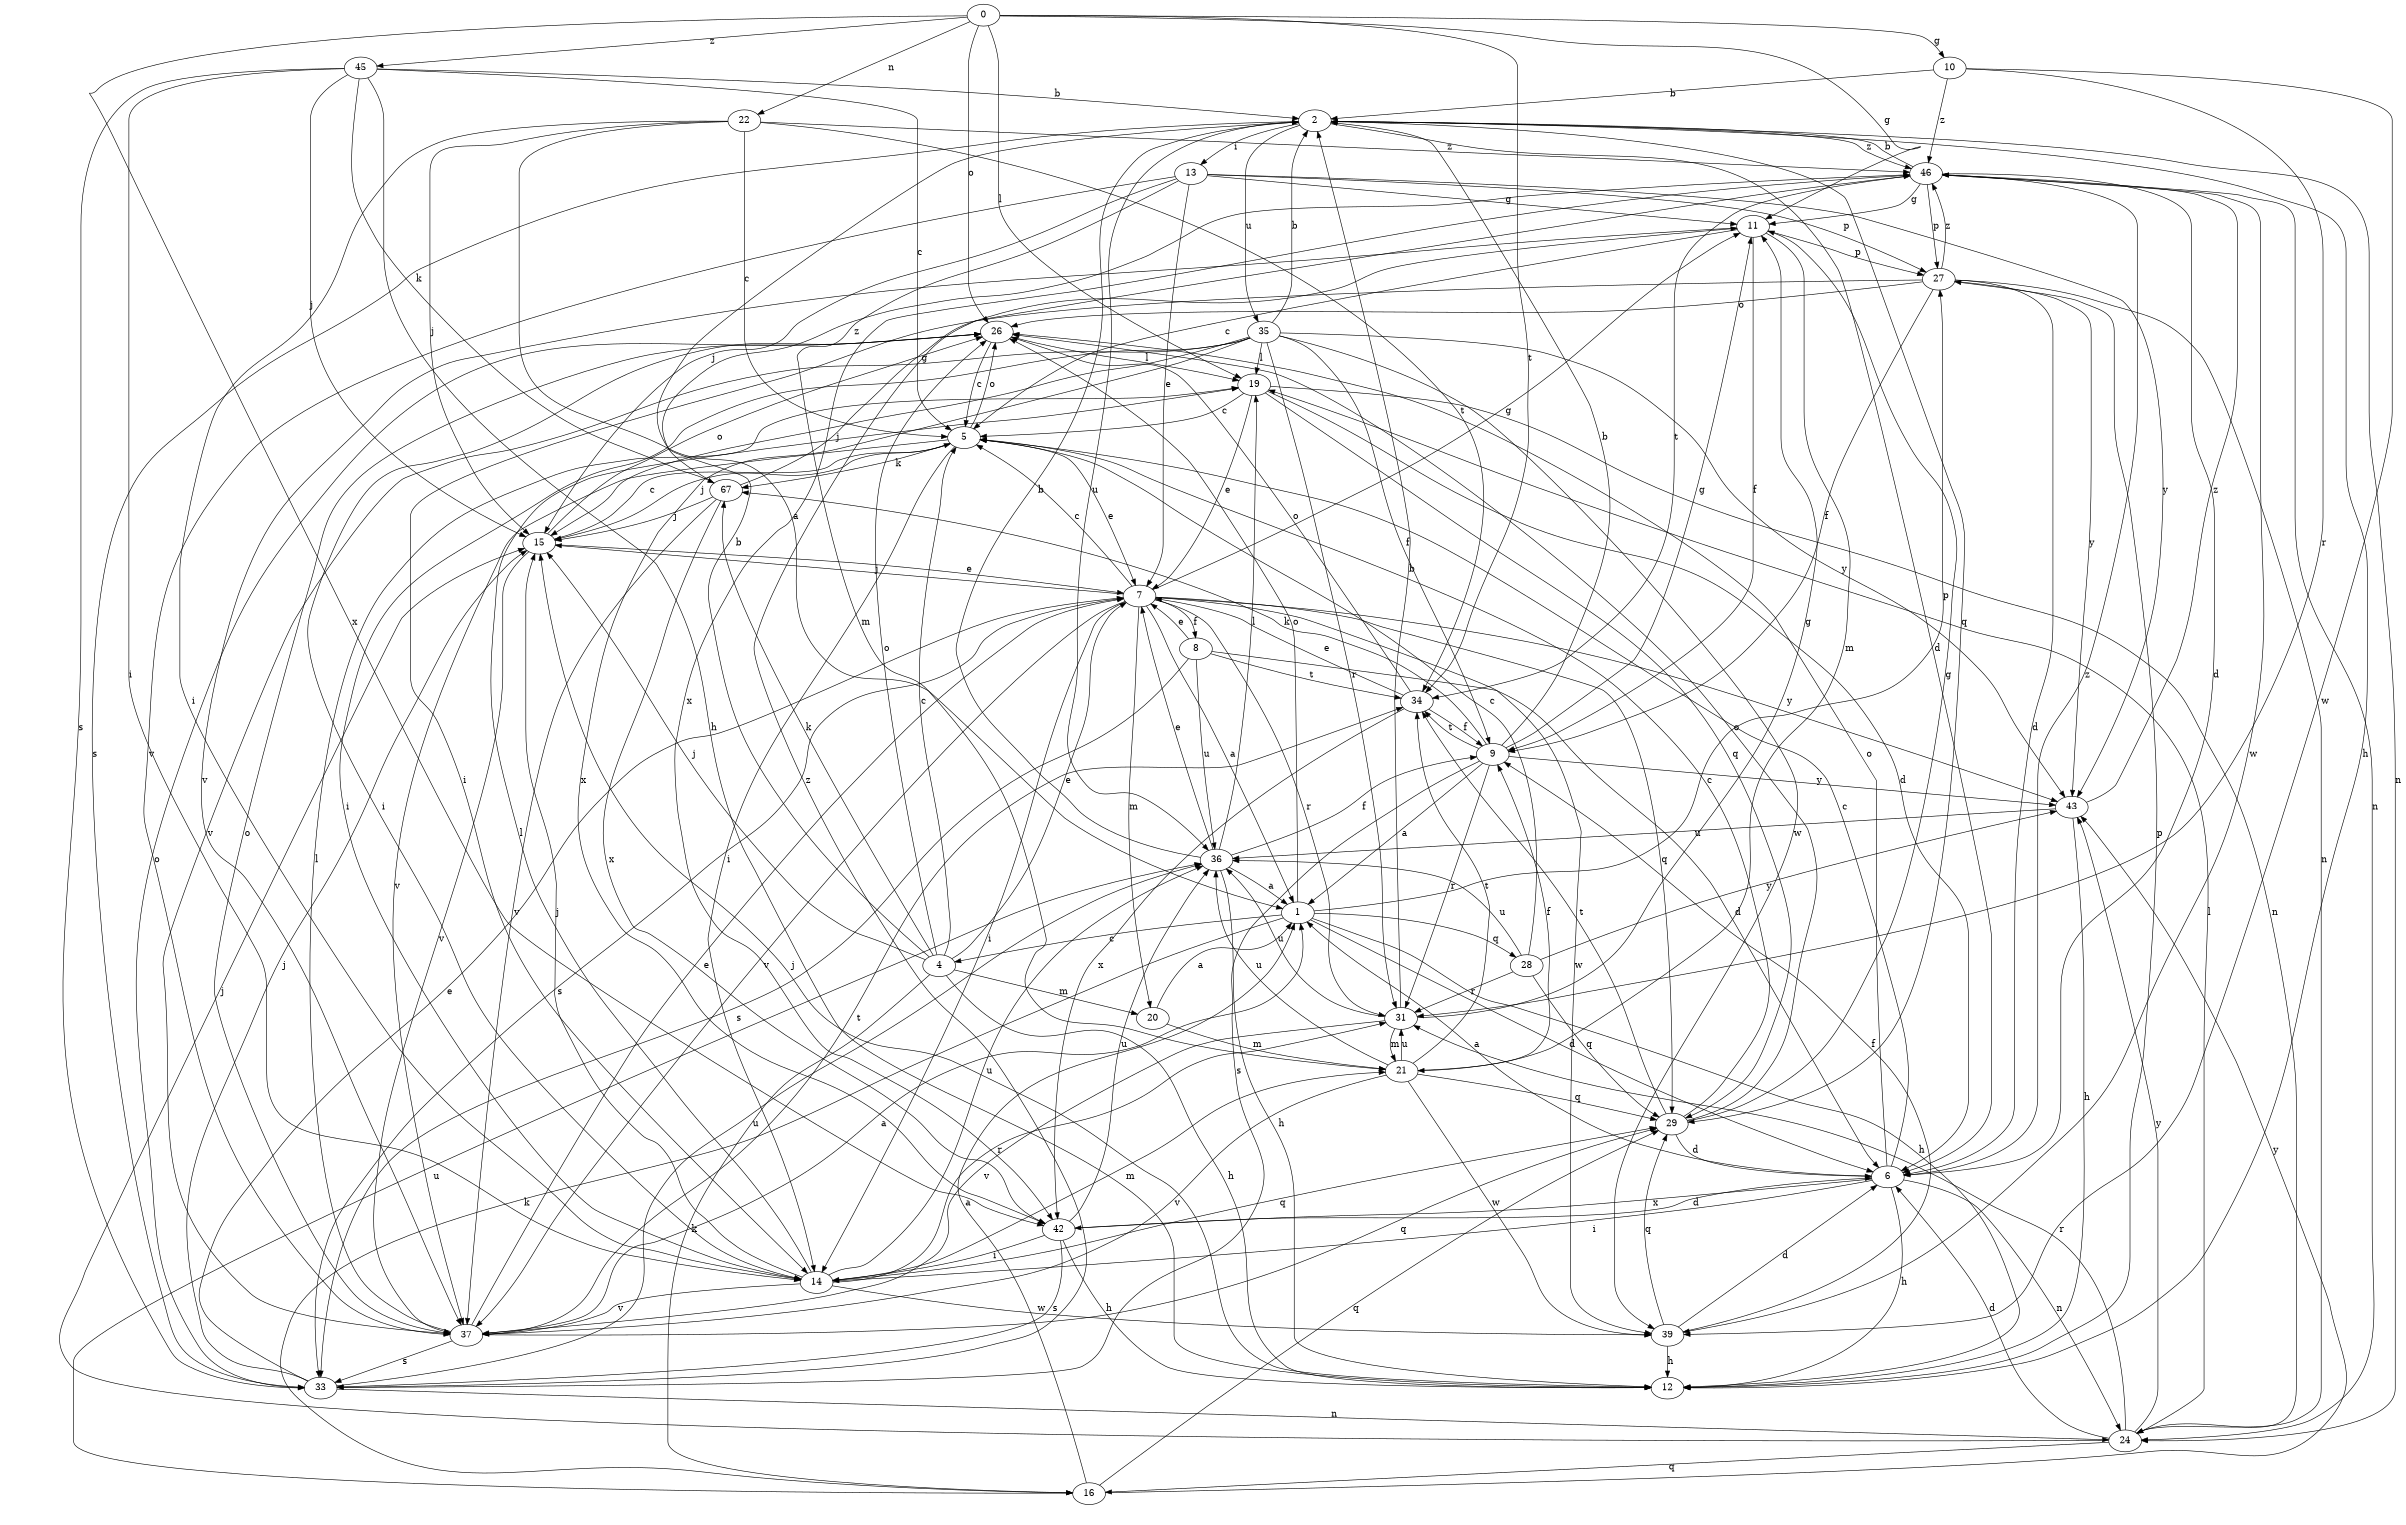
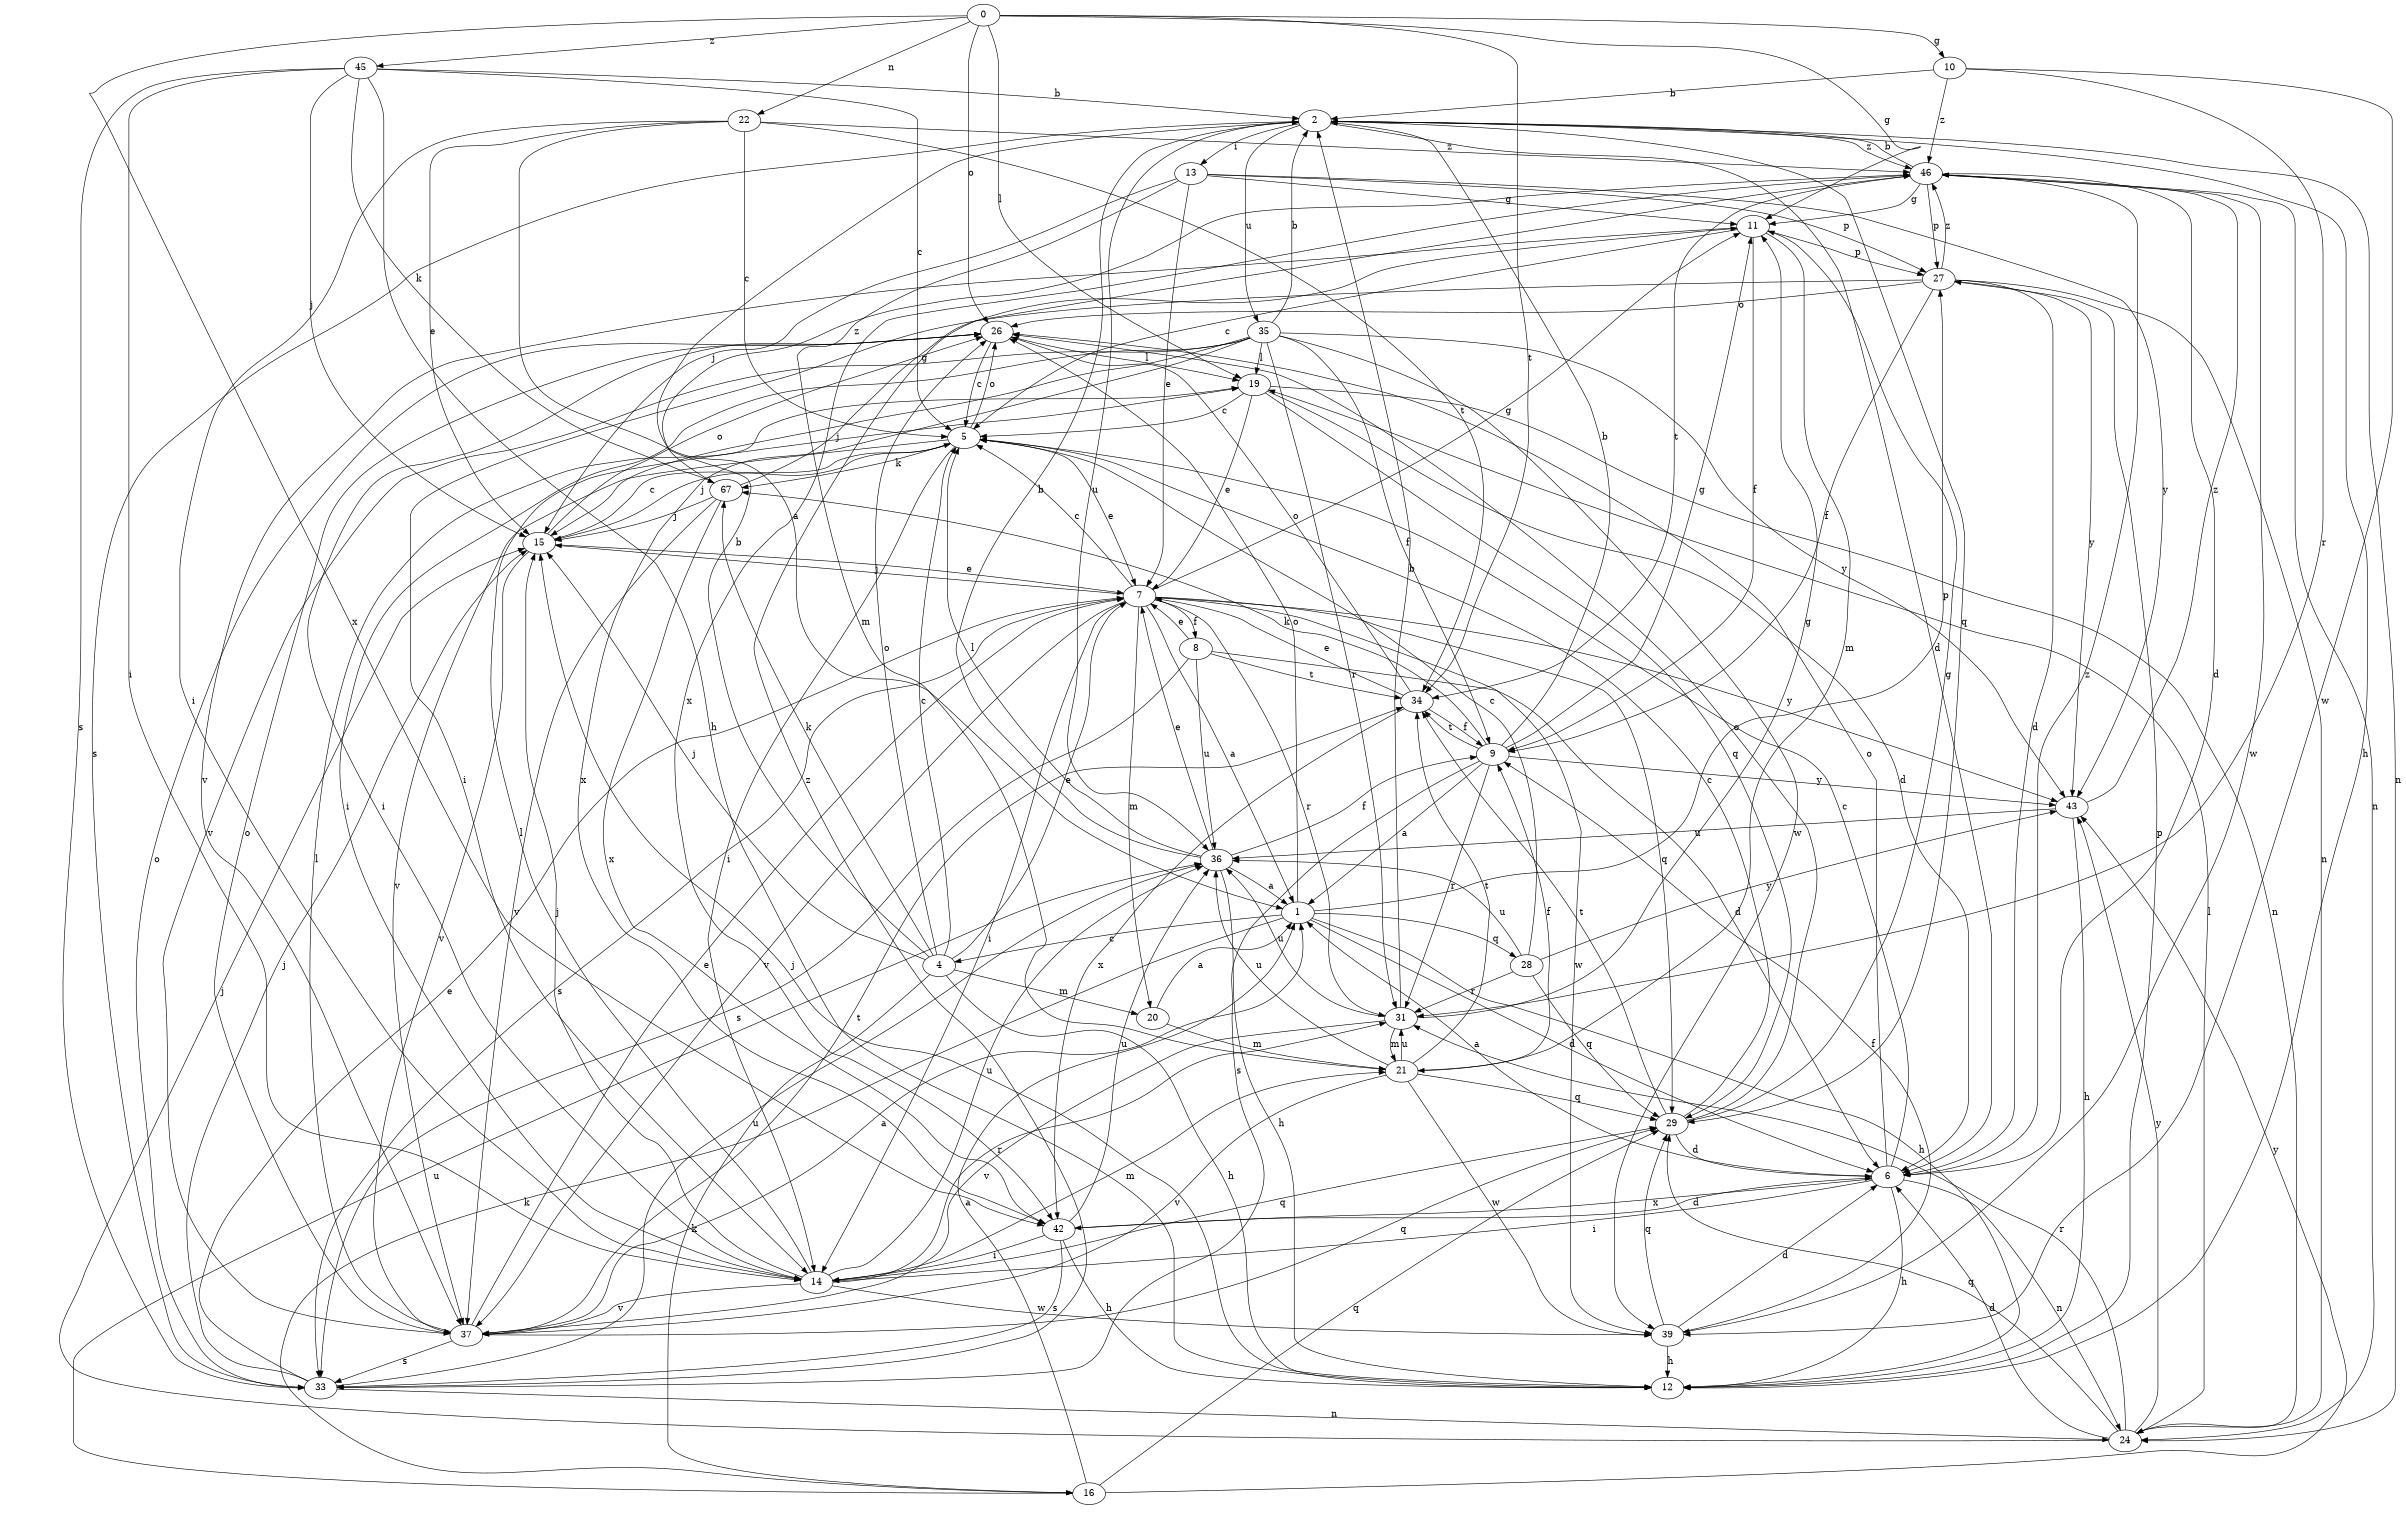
edge "22" -> "15": label "j" -> "e"
edge "13" -> "37": removed, label "v"
edge "36" -> "19": now "36" -> "5"
edge "24" -> "16": now "24" -> "29"
